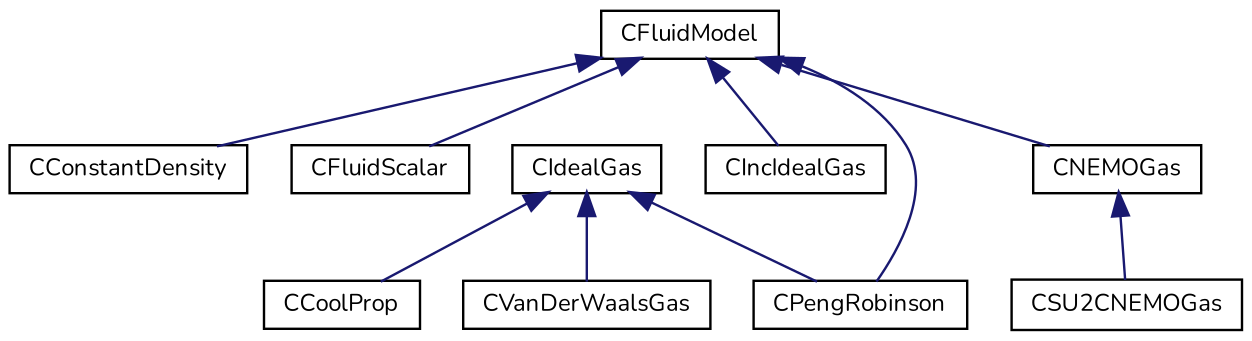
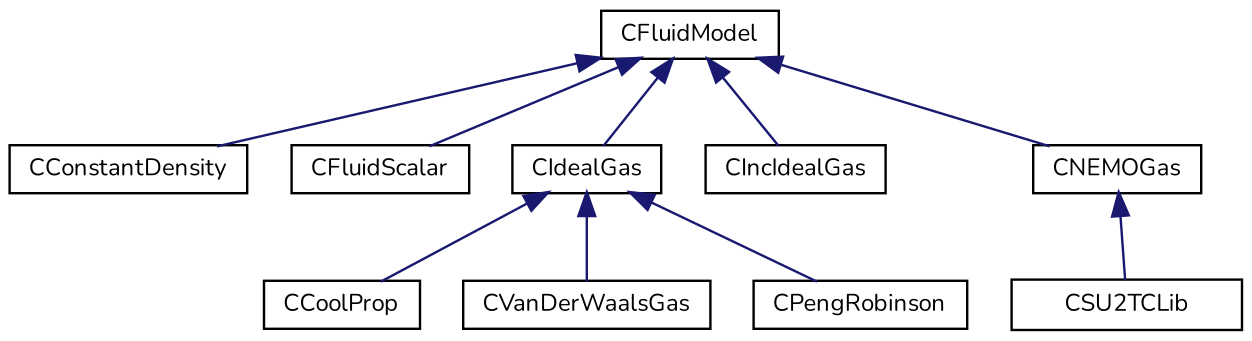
edge "CPengRobinson" -> "CFluidModel": now "CIdealGas" -> "CFluidModel"
node "CSU2CNEMOGas": label "CSU2CNEMOGas" -> "CSU2TCLib"
